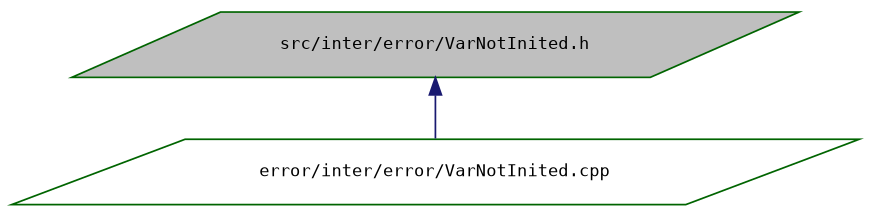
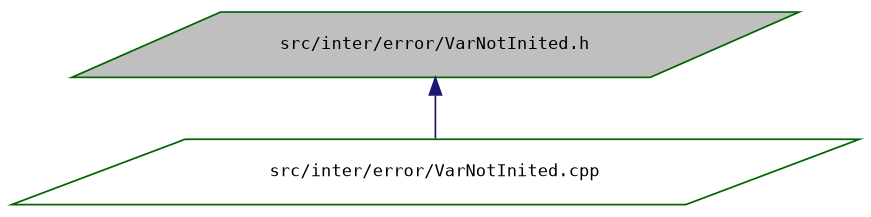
node "error/inter/error/VarNotInited.cpp": label "error/inter/error/VarNotInited.cpp" -> "src/inter/error/VarNotInited.cpp"
